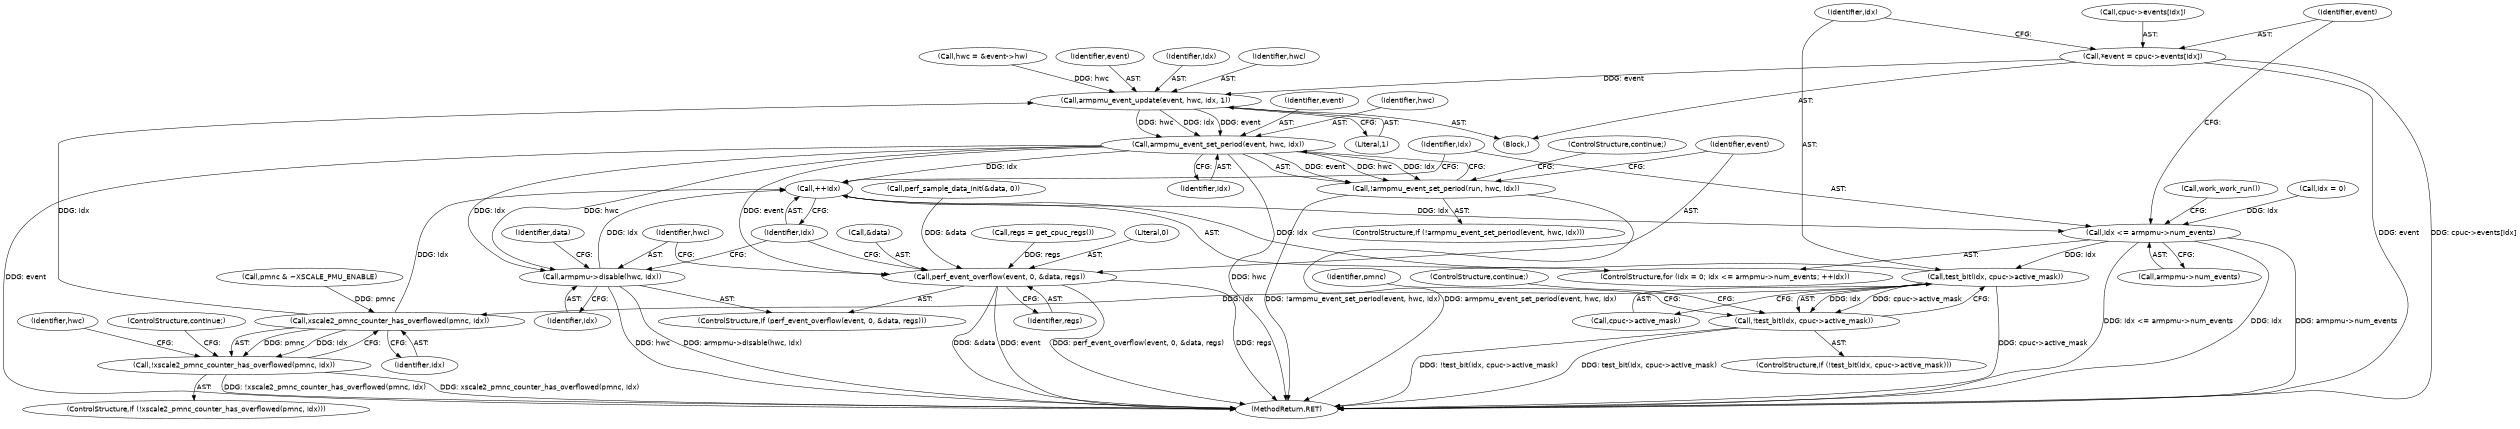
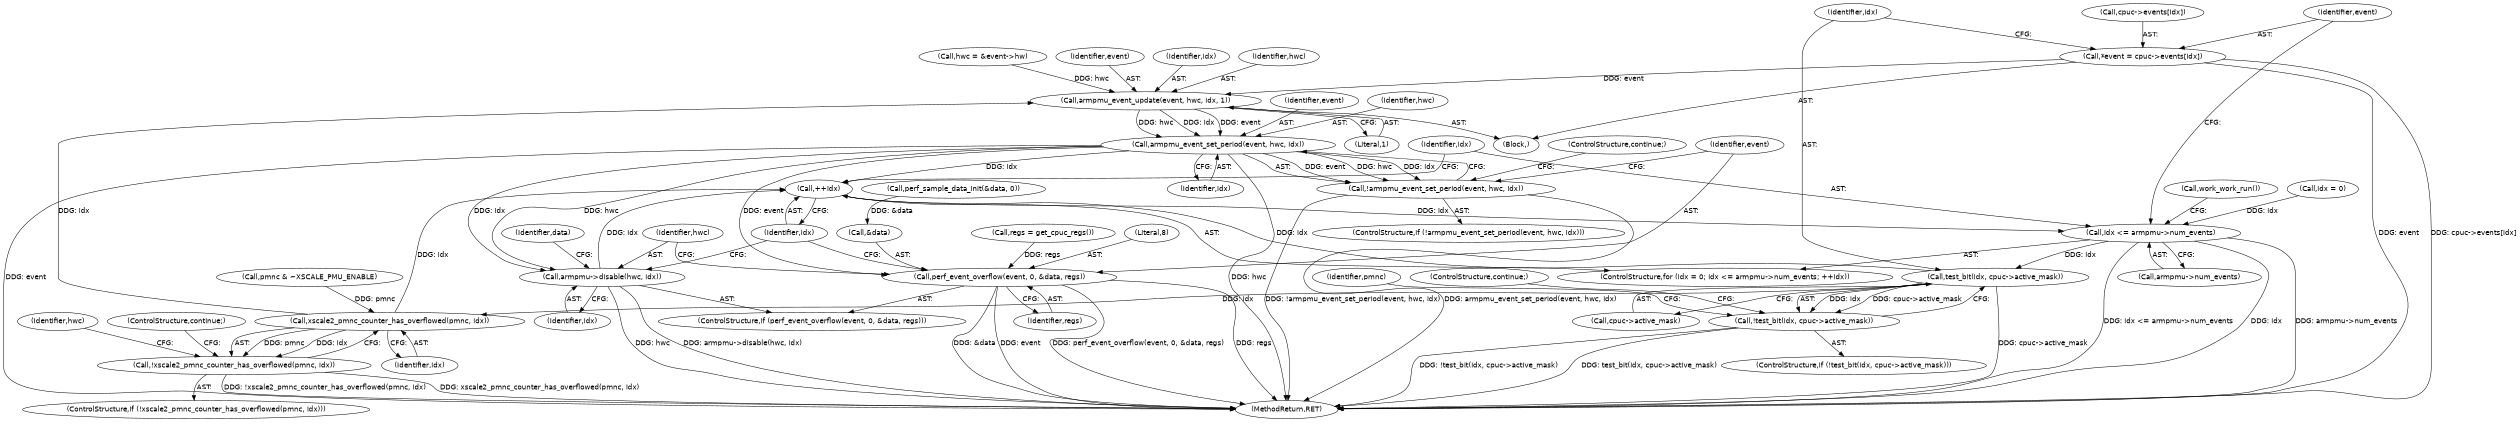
node "(Call,!armpmu_event_set_period(run, hwc, idx))": label "(Call,!armpmu_event_set_period(run, hwc, idx))" -> "(Call,!armpmu_event_set_period(event, hwc, idx))"
node "(Literal,0)": label "(Literal,0)" -> "(Literal,8)"
edge "(Call,perf_sample_data_init(&data, 0))" -> "(Call,perf_event_overflow(event, 0, &data, regs))": now "(Call,perf_sample_data_init(&data, 0))" -> "(Call,&data)"
